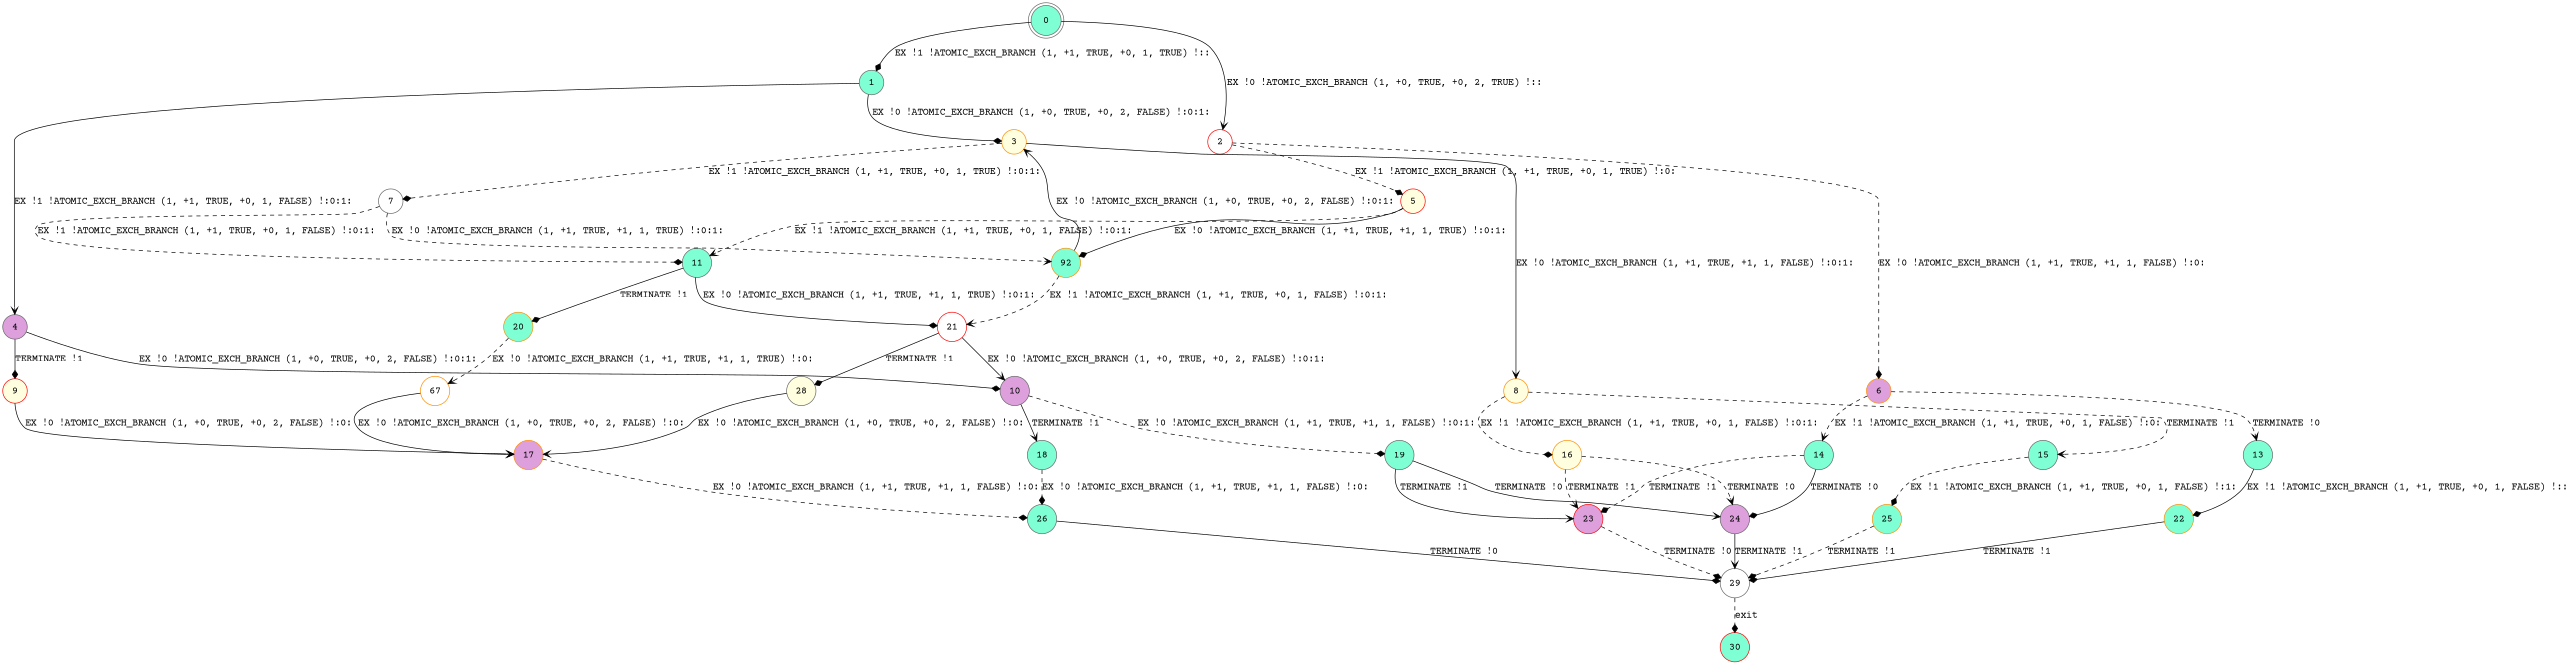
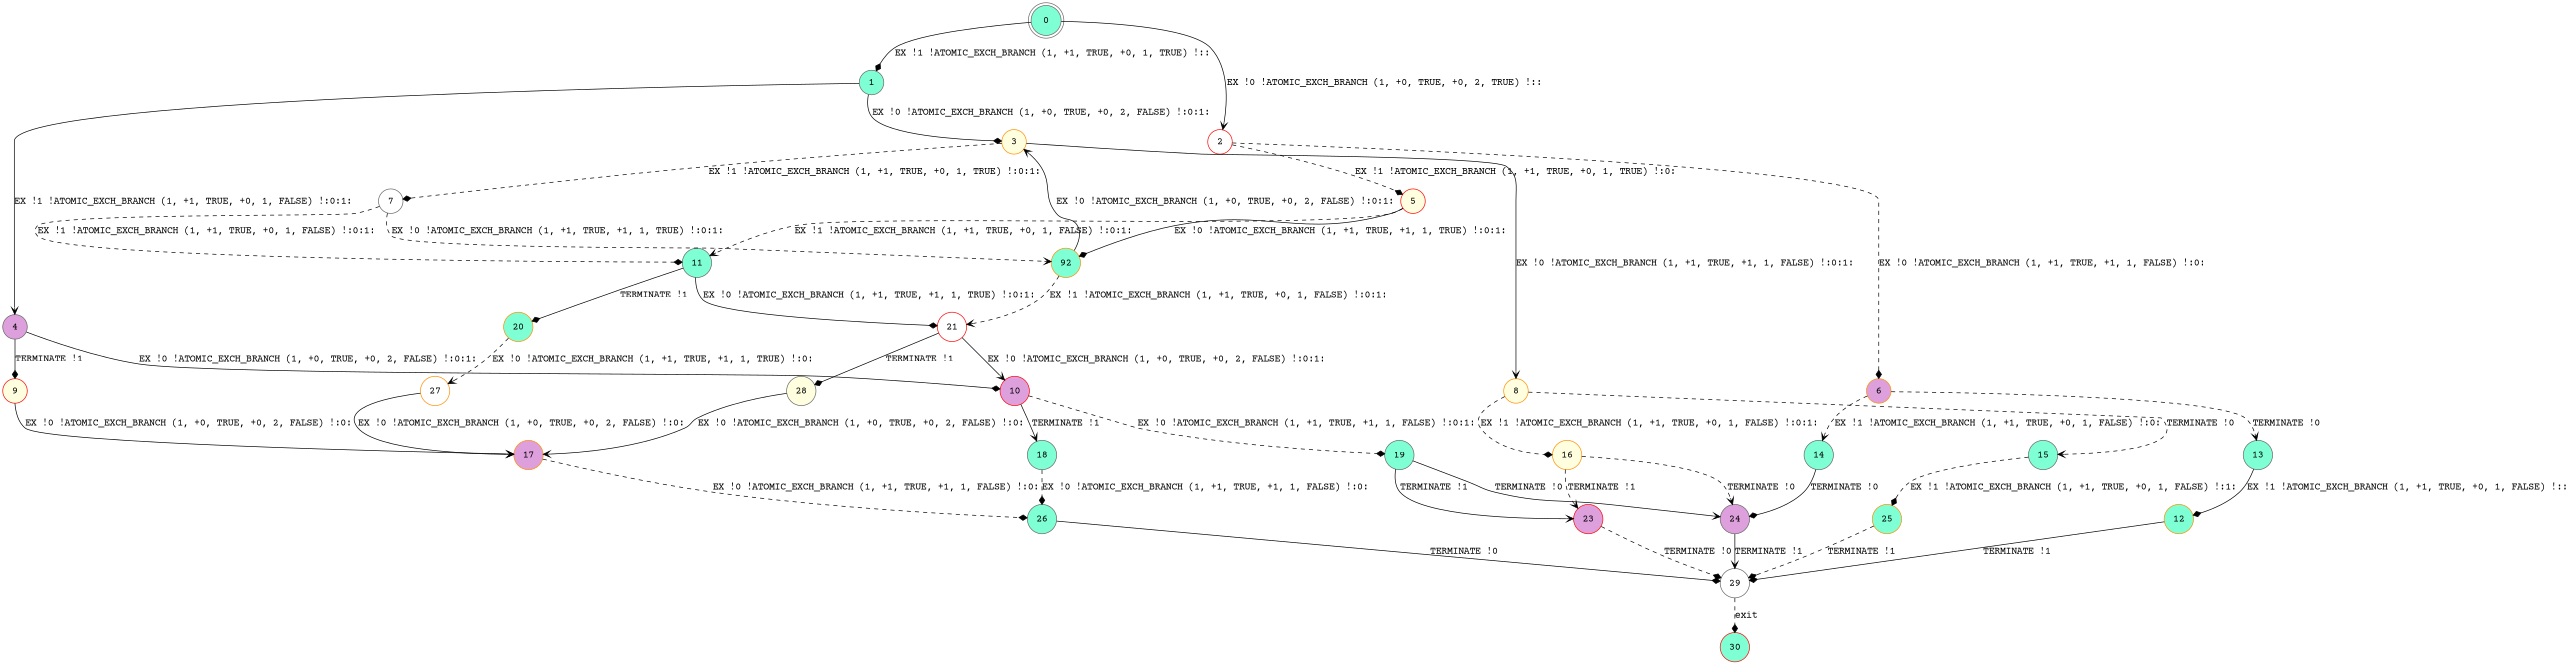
node "67": label "67" -> "27"
node "10": color gray40 -> red
edge "8" -> "15": label "TERMINATE !1" -> "TERMINATE !0"
edge "14" -> "23": removed, label "TERMINATE !1"
node "22": label "22" -> "12"
